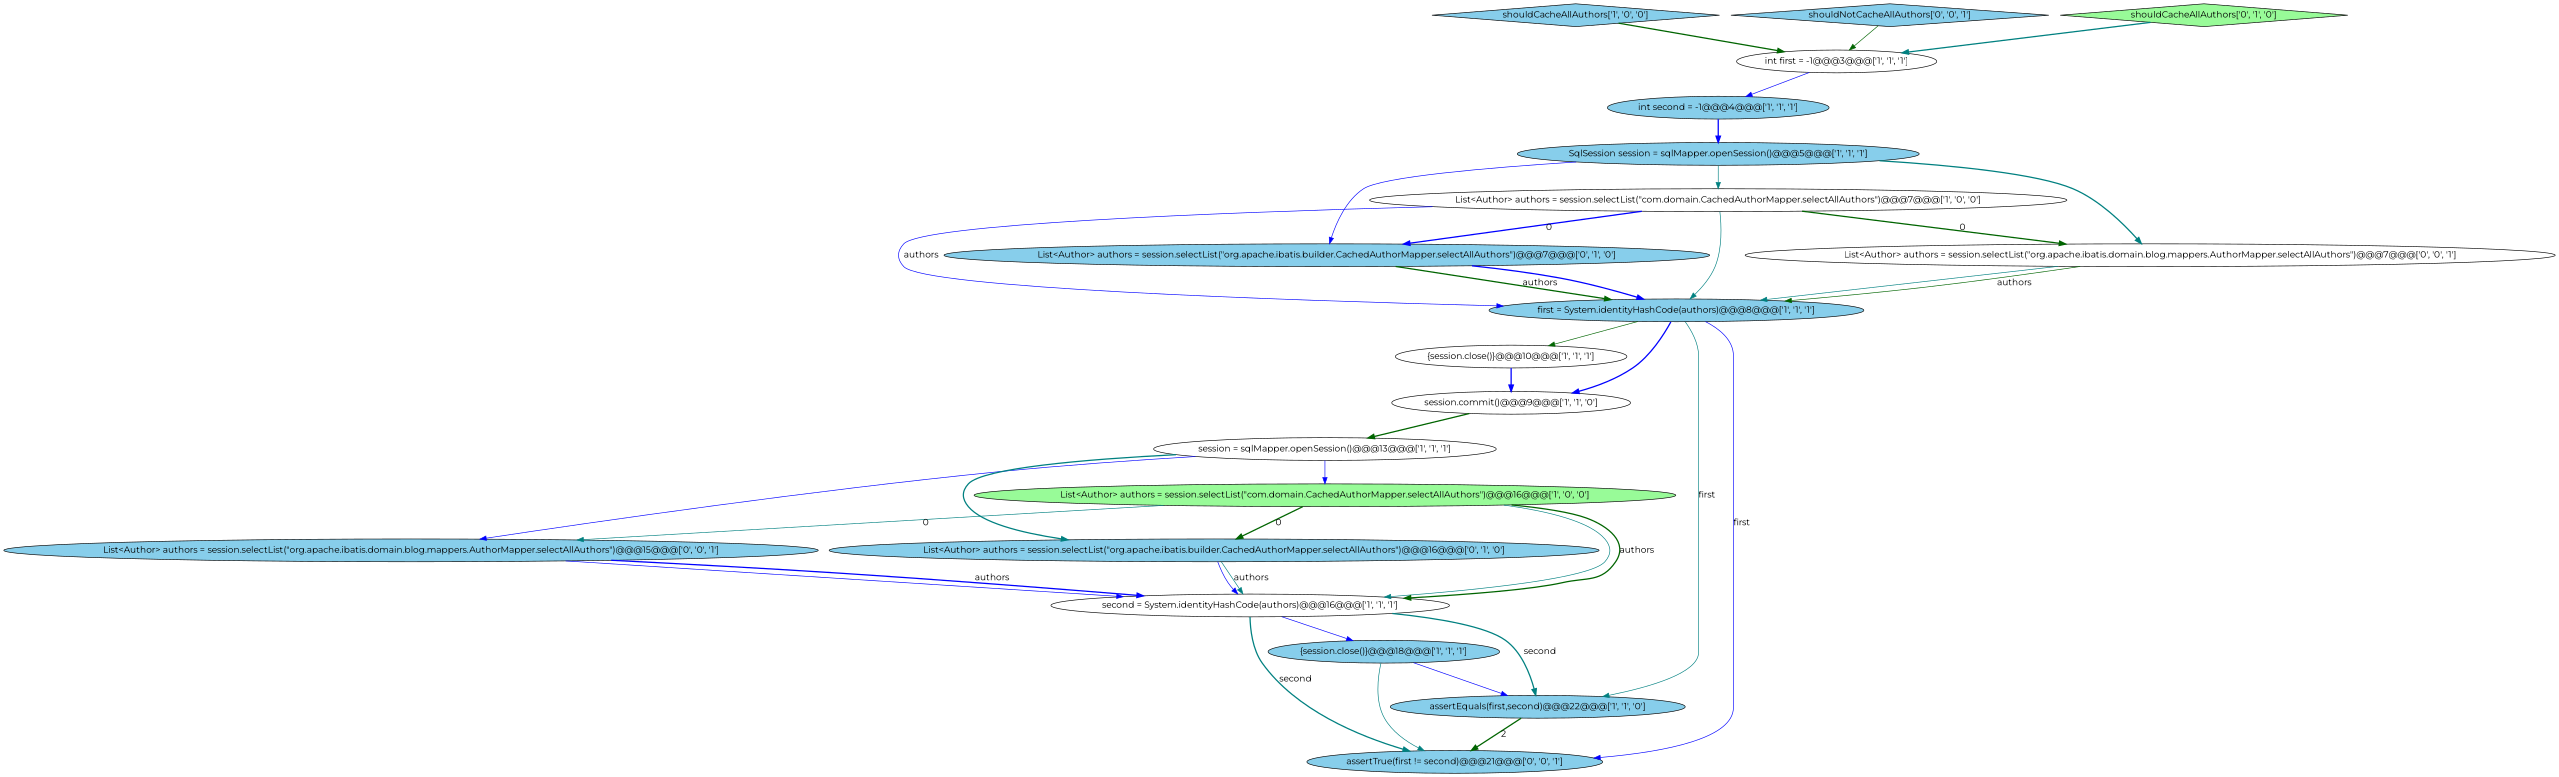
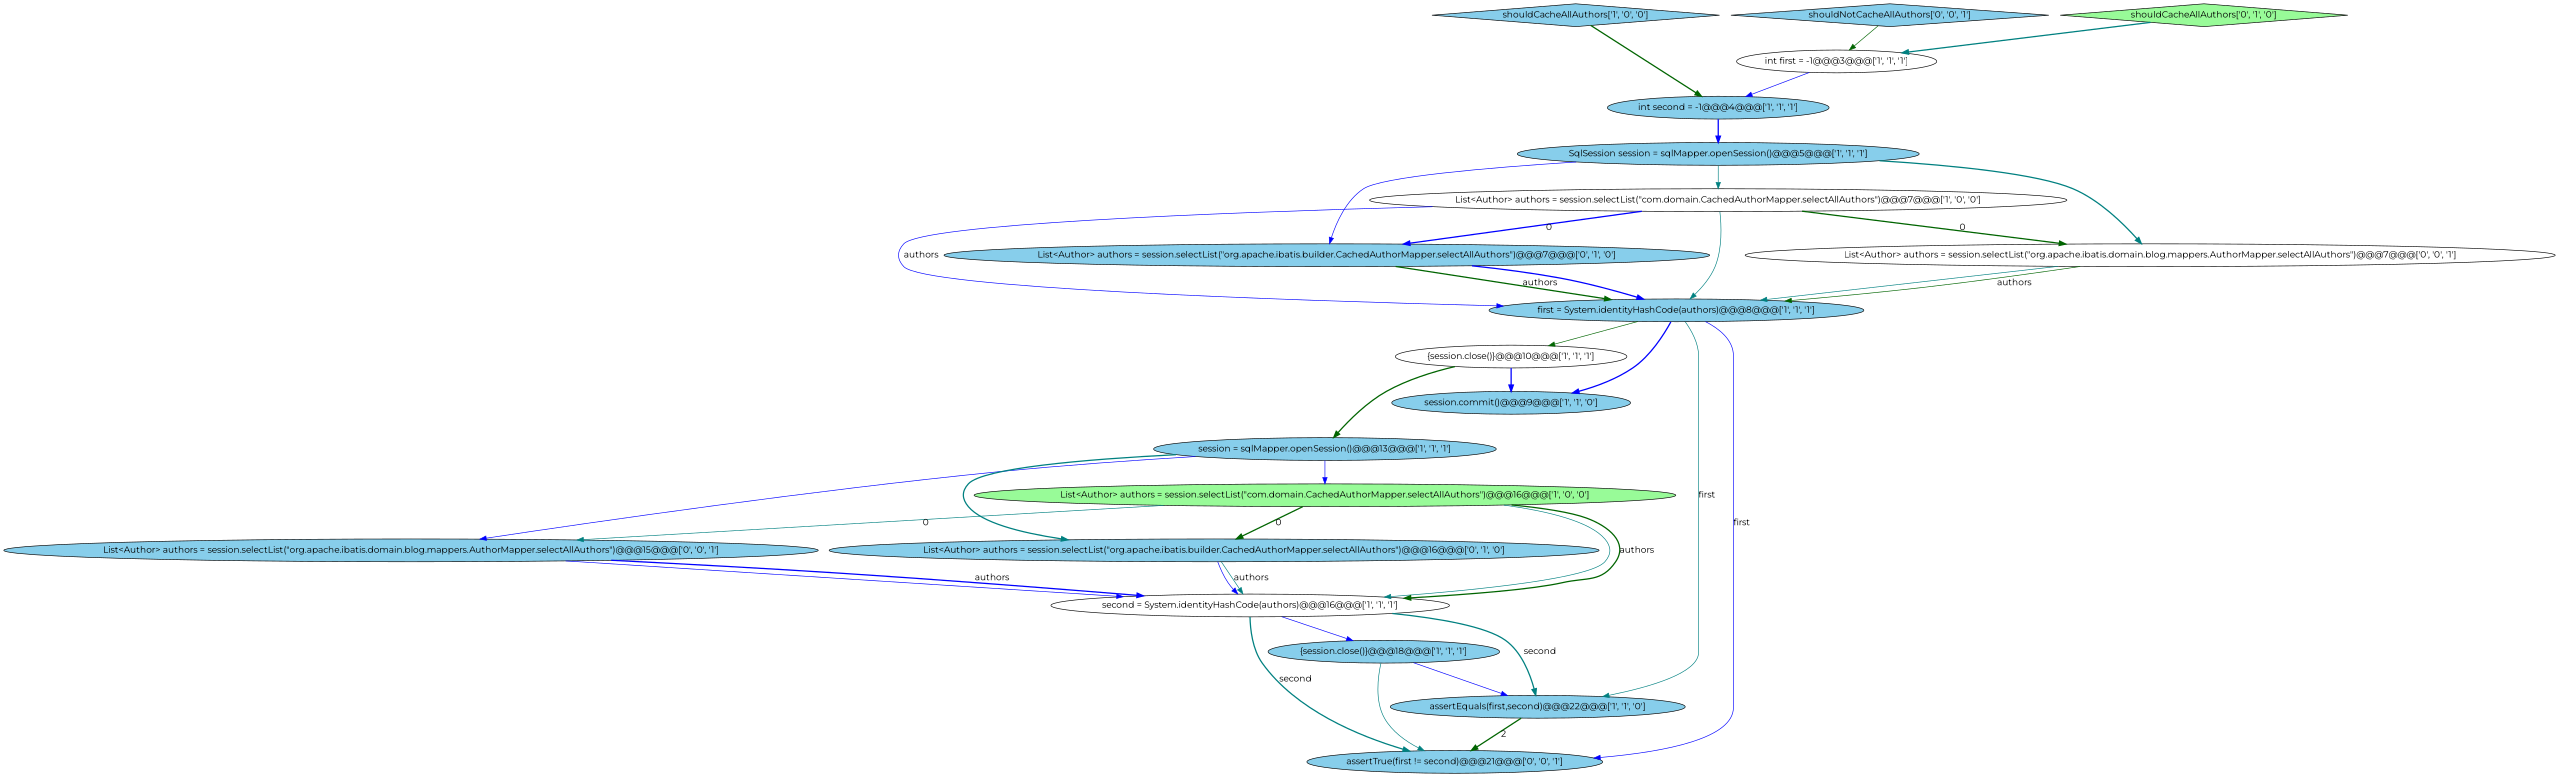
edge "shouldCacheAllAuthors['1', '0', '0']" -> "int first = -1@@@3@@@['1', '1', '1']": now "shouldCacheAllAuthors['1', '0', '0']" -> "int second = -1@@@4@@@['1', '1', '1']"
node "session.commit()@@@9@@@['1', '1', '0']": fillcolor white -> skyblue
edge "session.commit()@@@9@@@['1', '1', '0']" -> "session = sqlMapper.openSession()@@@13@@@['1', '1', '1']": now "{session.close()}@@@10@@@['1', '1', '1']" -> "session = sqlMapper.openSession()@@@13@@@['1', '1', '1']"
node "session = sqlMapper.openSession()@@@13@@@['1', '1', '1']": fillcolor white -> skyblue
